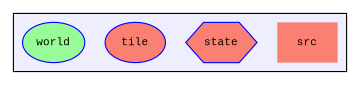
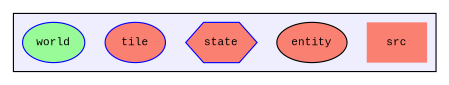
node "entity": added
